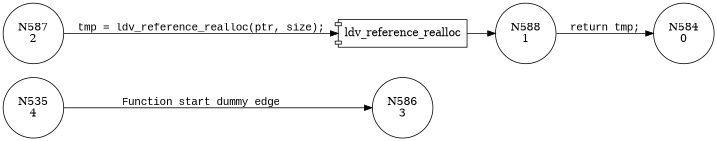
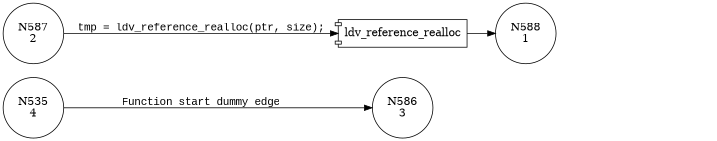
node "N584 0": removed
